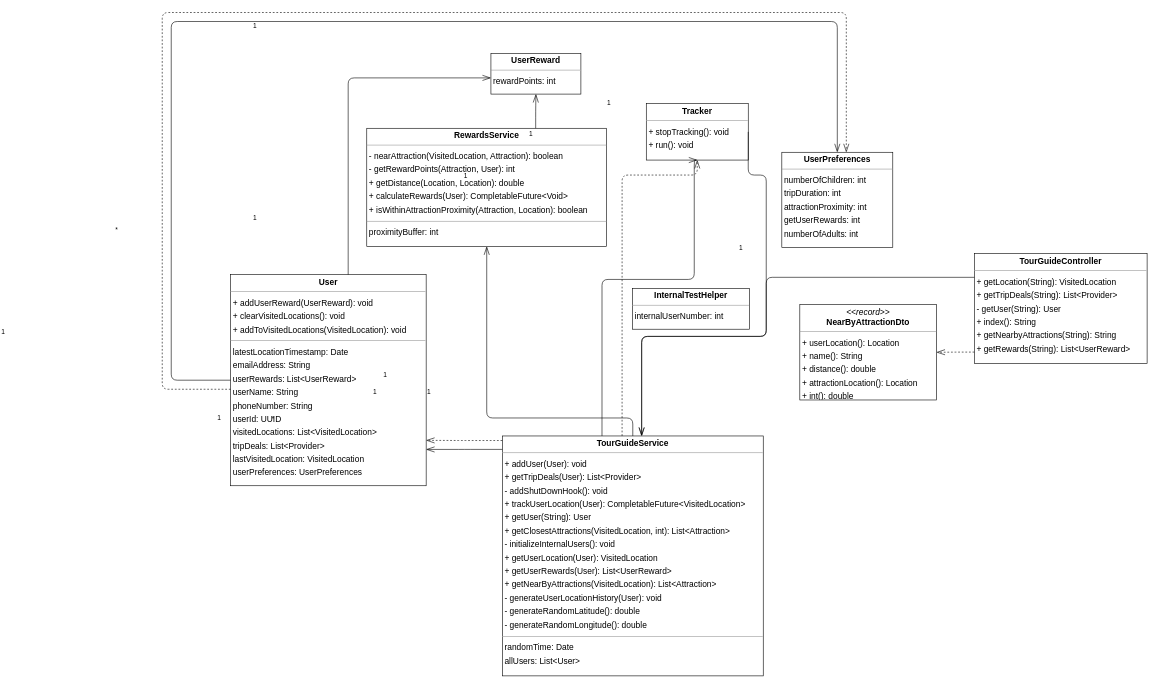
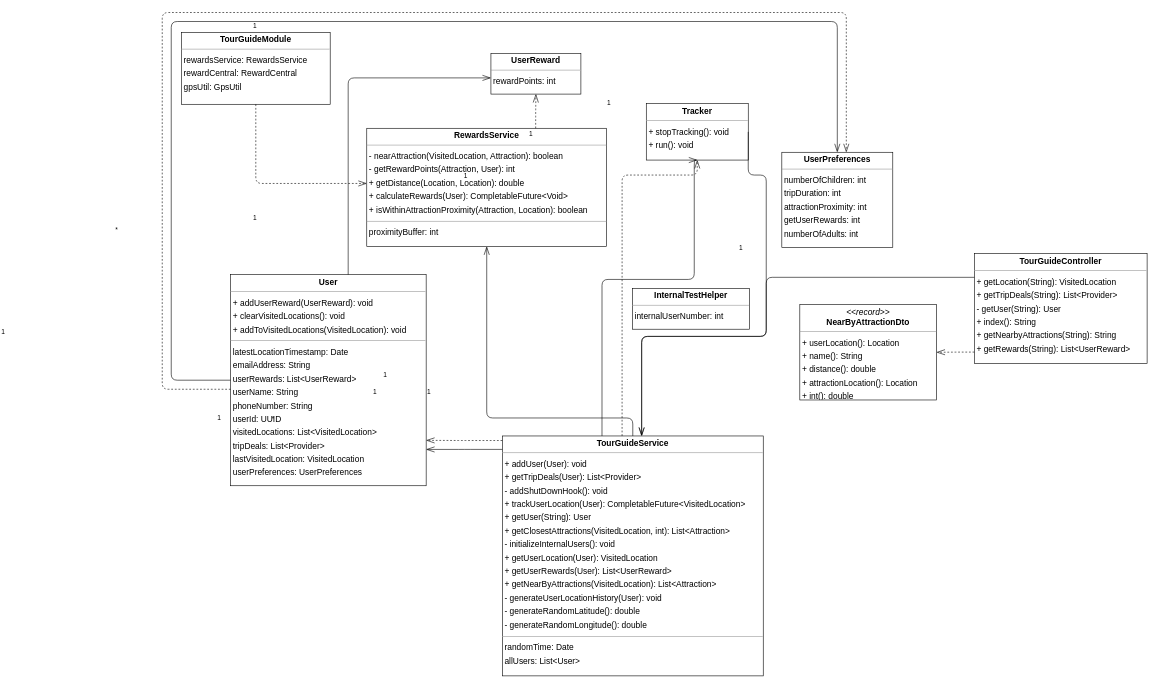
node "TourGuideModule rewardsService: RewardsService rewardCentral: RewardCentral gpsUtil: GpsUtil": added
edge "RewardsService - nearAttraction(VisitedLocation, Attraction): boolean - getRewardPoints(Attraction, User): int + getDistance(Location, Location): double + calculateRewards(User): CompletableFuture<Void> + isWithinAttractionProximity(Attraction, Location): boolean proximityBuffer: int" -> "UserReward rewardPoints: int": style solid -> dashed
edge "TourGuideModule rewardsService: RewardsService rewardCentral: RewardCentral gpsUtil: GpsUtil" -> "RewardsService - nearAttraction(VisitedLocation, Attraction): boolean - getRewardPoints(Attraction, User): int + getDistance(Location, Location): double + calculateRewards(User): CompletableFuture<Void> + isWithinAttractionProximity(Attraction, Location): boolean proximityBuffer: int": added
